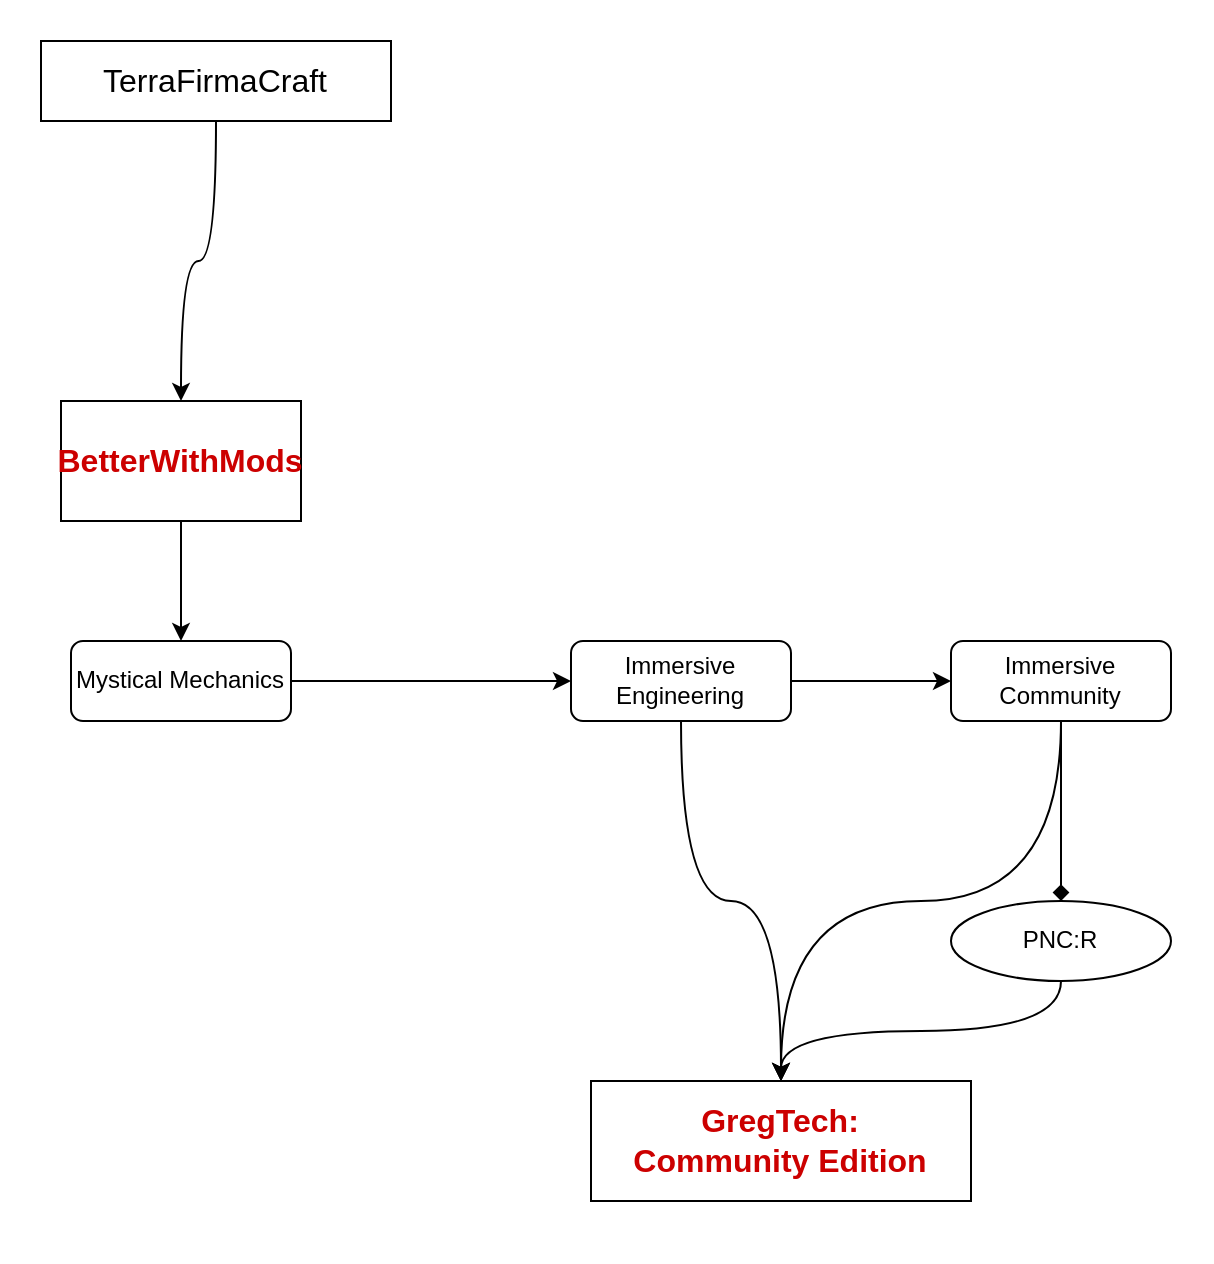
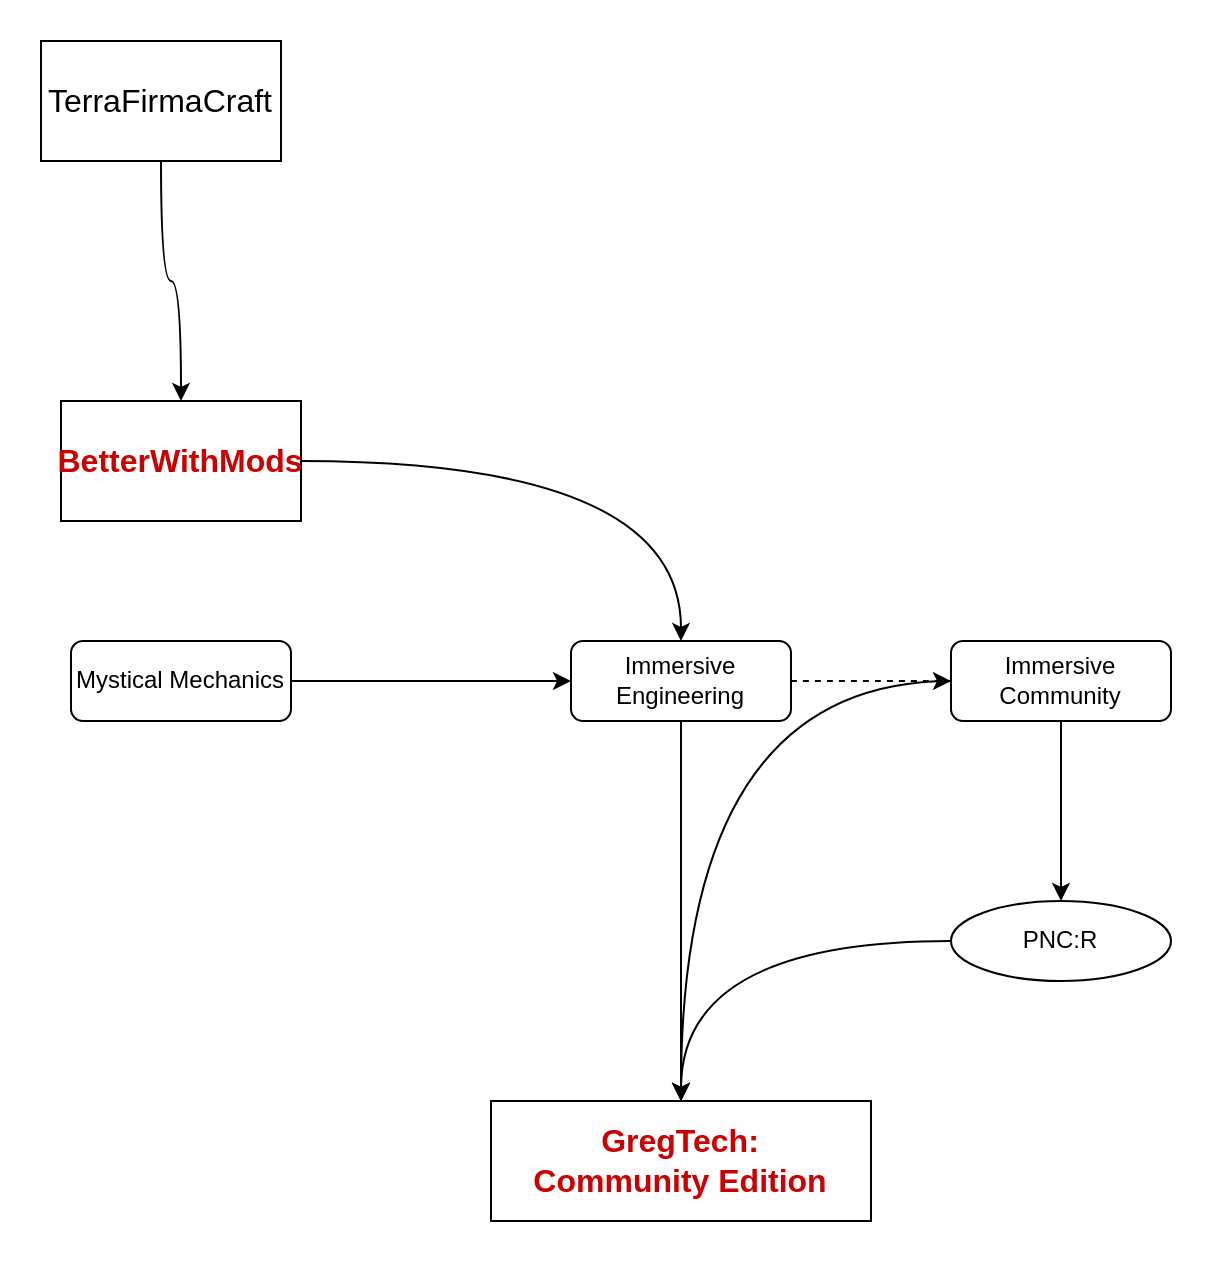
node "TerraFirmaCraft": size 350x80 -> 240x120
edge "BetterWithMods" -> "Immersive Engineering": added
edge "BetterWithMods" -> "Mystical Mechanics": removed
edge "Immersive Engineering" -> "Immersive Community": style solid -> dashed
edge "Immersive Community" -> "PNC:R": arrowhead diamond -> classic
node "GregTech: Community Edition": moved (781, 1141) -> (681, 1161)
